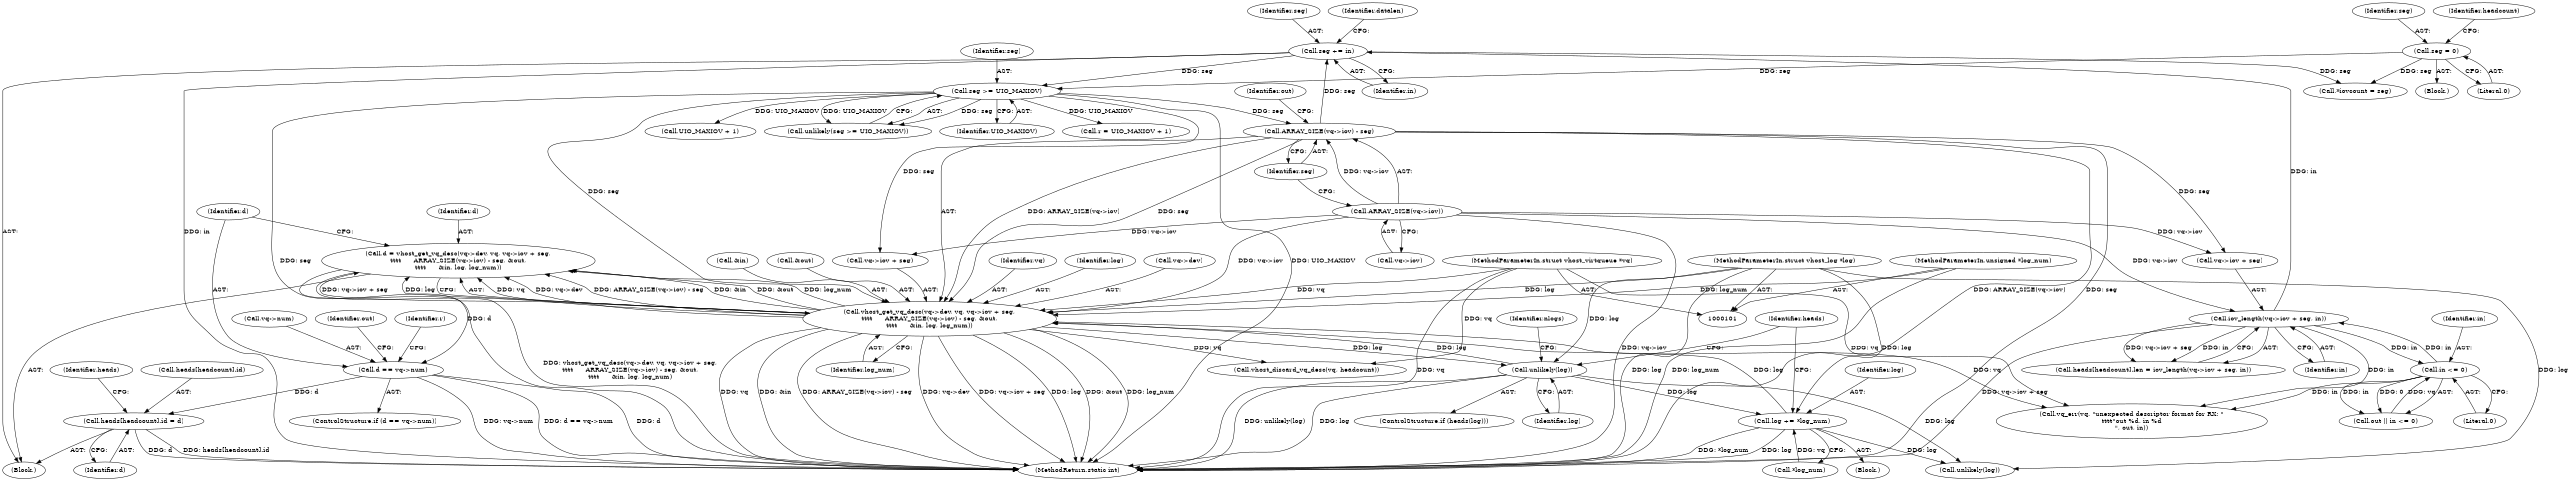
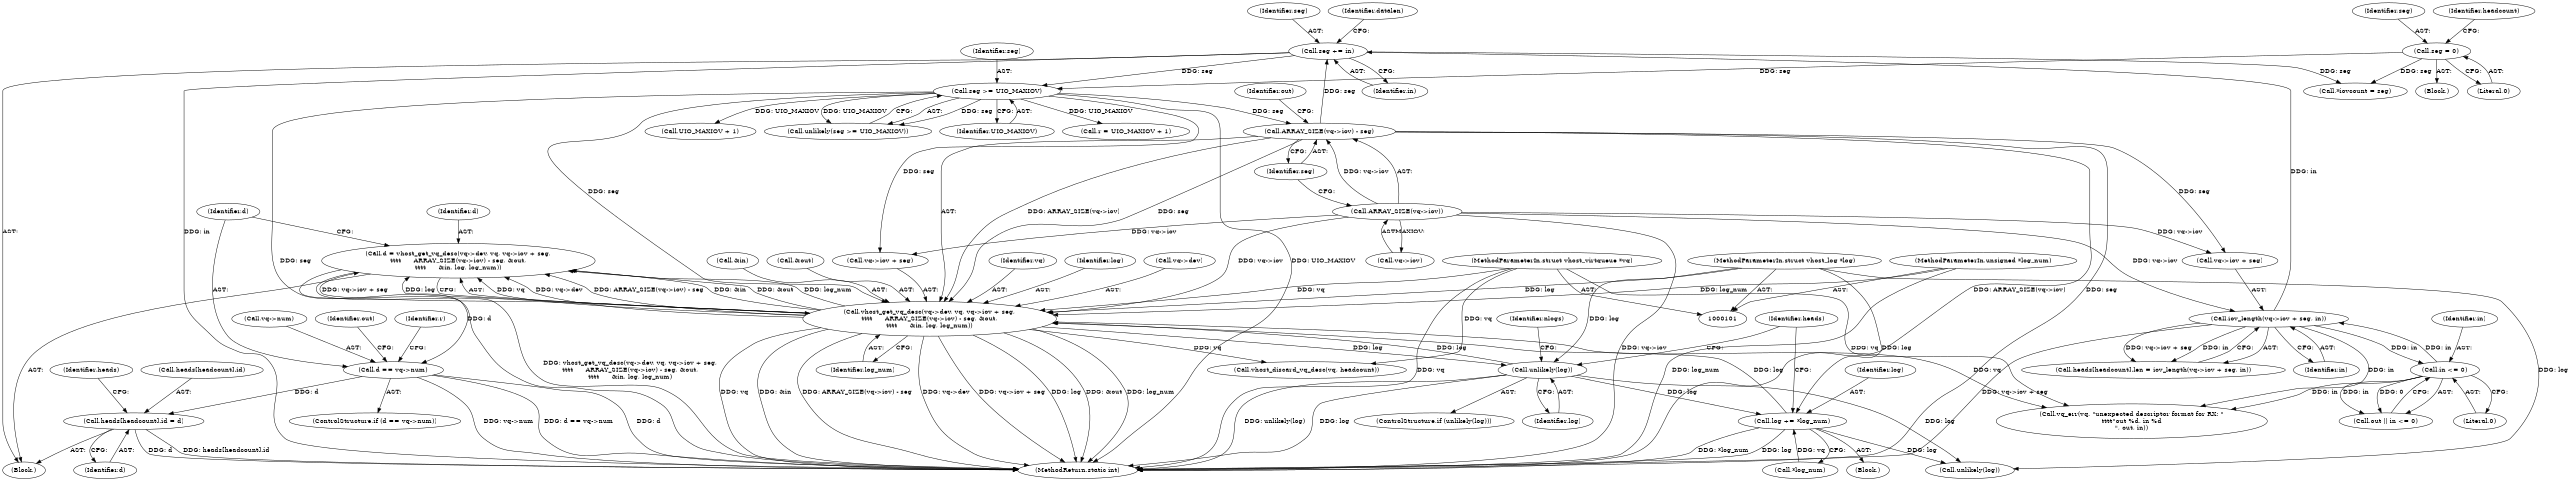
edge "(Call,ARRAY_SIZE(vq->iov))" -> "(Call,vq->iov)": label "CFG: " -> "MAXIOV: "
edge "(Call,out || in <= 0)" -> "(Call,in <= 0)": label "DDG: vq" -> "CFG: "
node "(ControlStructure,if (heads(log)))": label "(ControlStructure,if (heads(log)))" -> "(ControlStructure,if (unlikely(log)))"
edge "(MethodParameterIn,struct vhost_log *log)" -> "(MethodReturn,static int)": removed, label "DDG: log"
